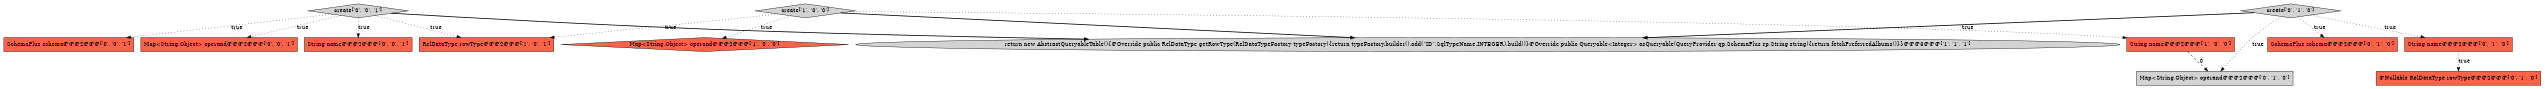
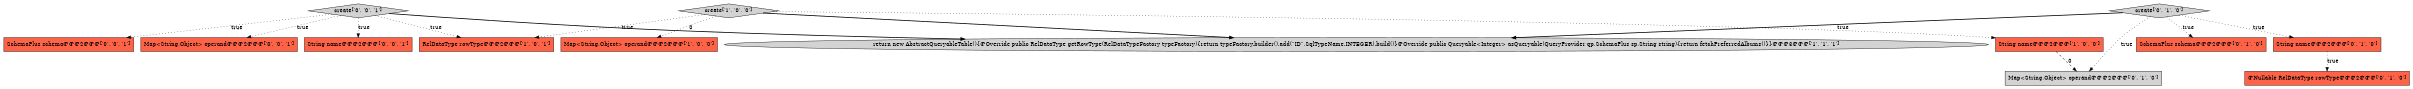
edge "create['1', '0', '0']" -> "Map<String,Object> operand@@@2@@@['1', '0', '0']": label "true" -> "0"
node "Map<String,Object> operand@@@2@@@['1', '0', '0']": shape diamond -> box
